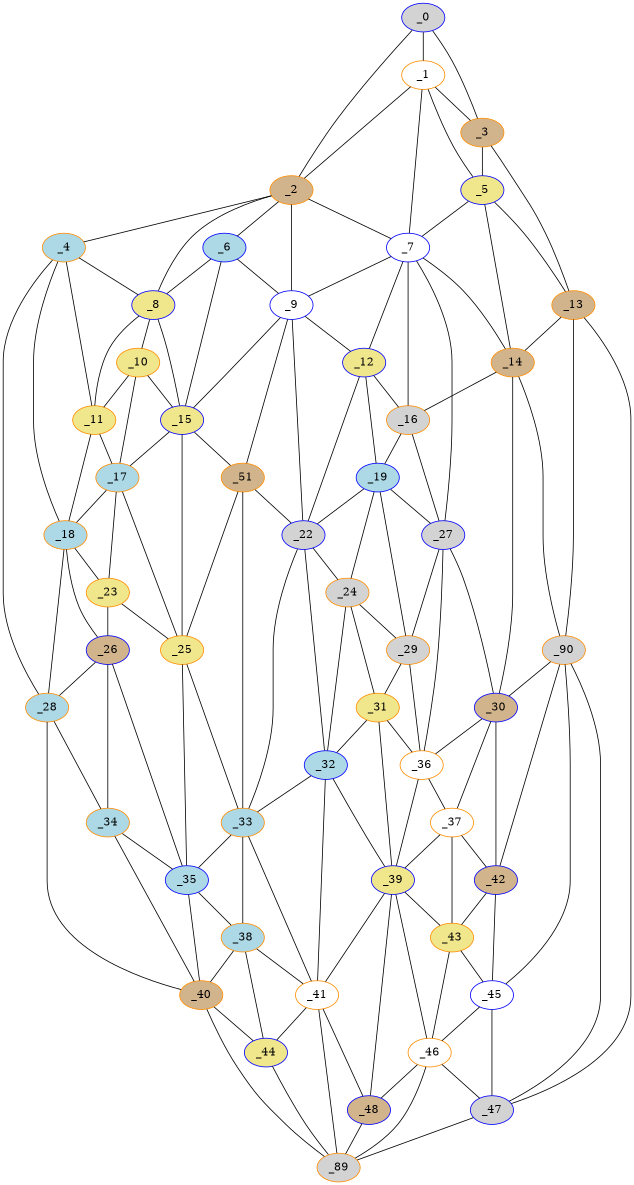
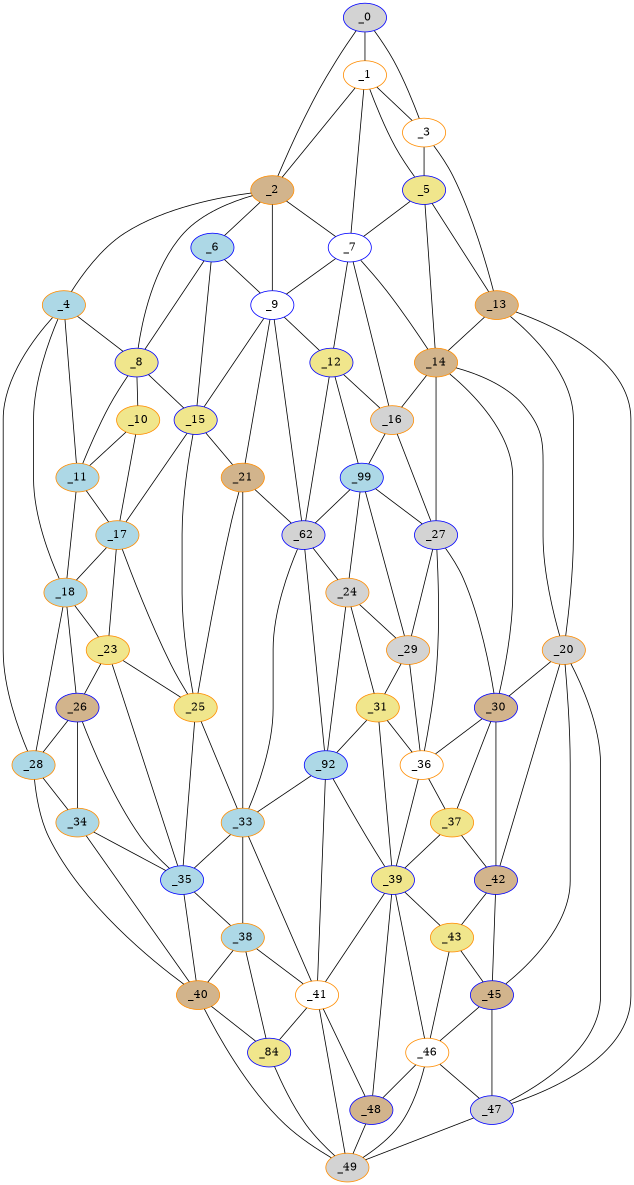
node "_3": fillcolor tan -> white
edge "_7" -- "_27": now "_14" -- "_27"
edge "_10" -- "_15": removed
node "_11": fillcolor khaki -> lightblue
node "_51": label "_51" -> "_21"
node "_19": label "_19" -> "_99"
node "_22": label "_22" -> "_62"
node "_90": label "_90" -> "_20"
edge "_23" -- "_35": added
node "_32": label "_32" -> "_92"
node "_37": fillcolor white -> khaki
edge "_37" -- "_43": removed
node "_45": fillcolor white -> tan
node "_44": label "_44" -> "_84"
node "_89": label "_89" -> "_49"
